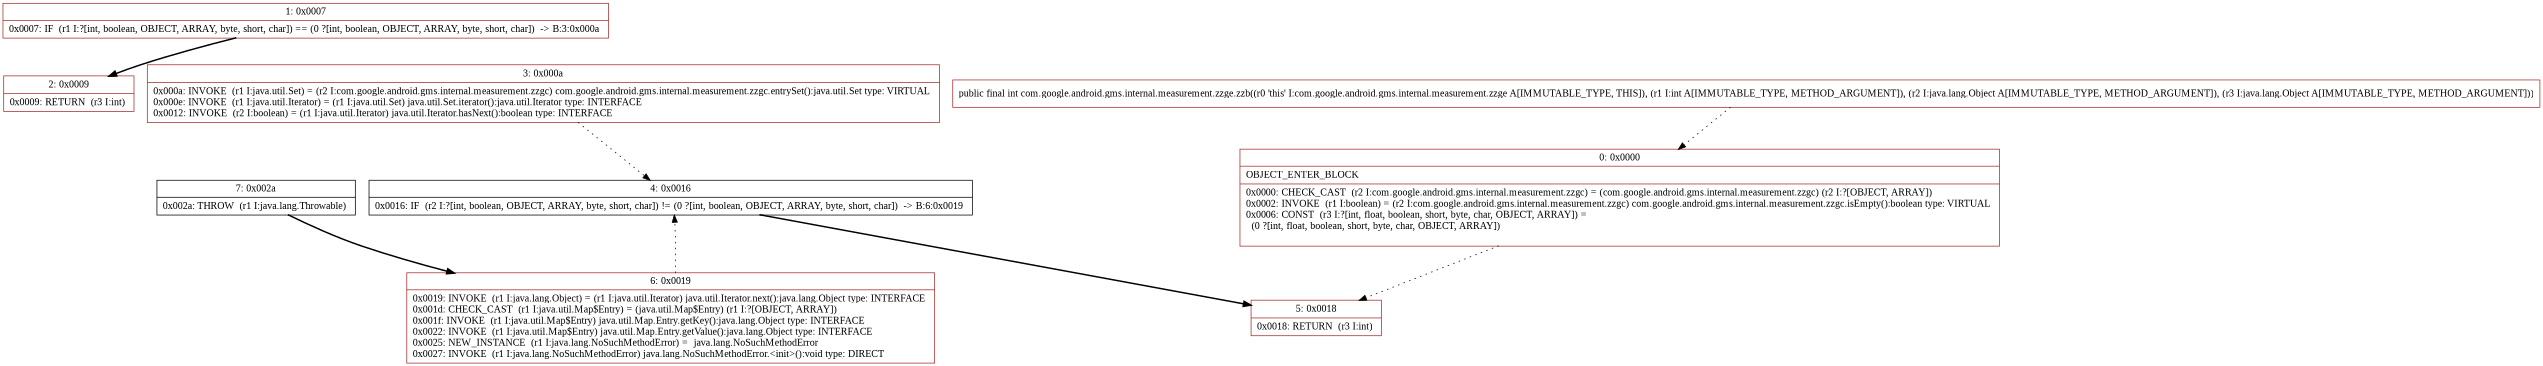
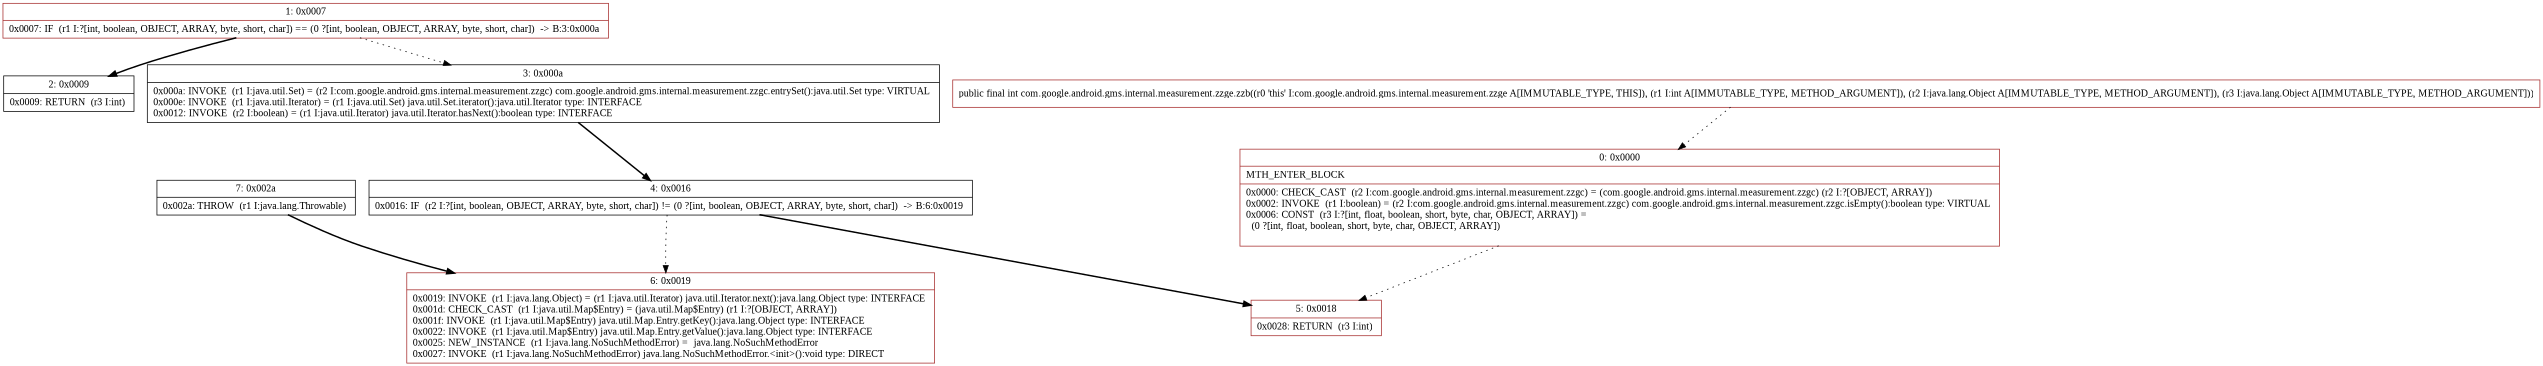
edge "1: 0x0007" -> "3: 0x000a": added
node "2: 0x0009": color brown -> black
node "3: 0x000a": color brown -> black
edge "3: 0x000a" -> "4: 0x0016": style dotted -> bold
node "0: 0x0000": text "OBJECT_ENTER_BLOCK" -> "MTH_ENTER_BLOCK"
edge "6: 0x0019" -> "4: 0x0016": reversed
node "5: 0x0018": text "0x0018: RETURN  (r3 I:int)" -> "0x0028: RETURN  (r3 I:int)"
